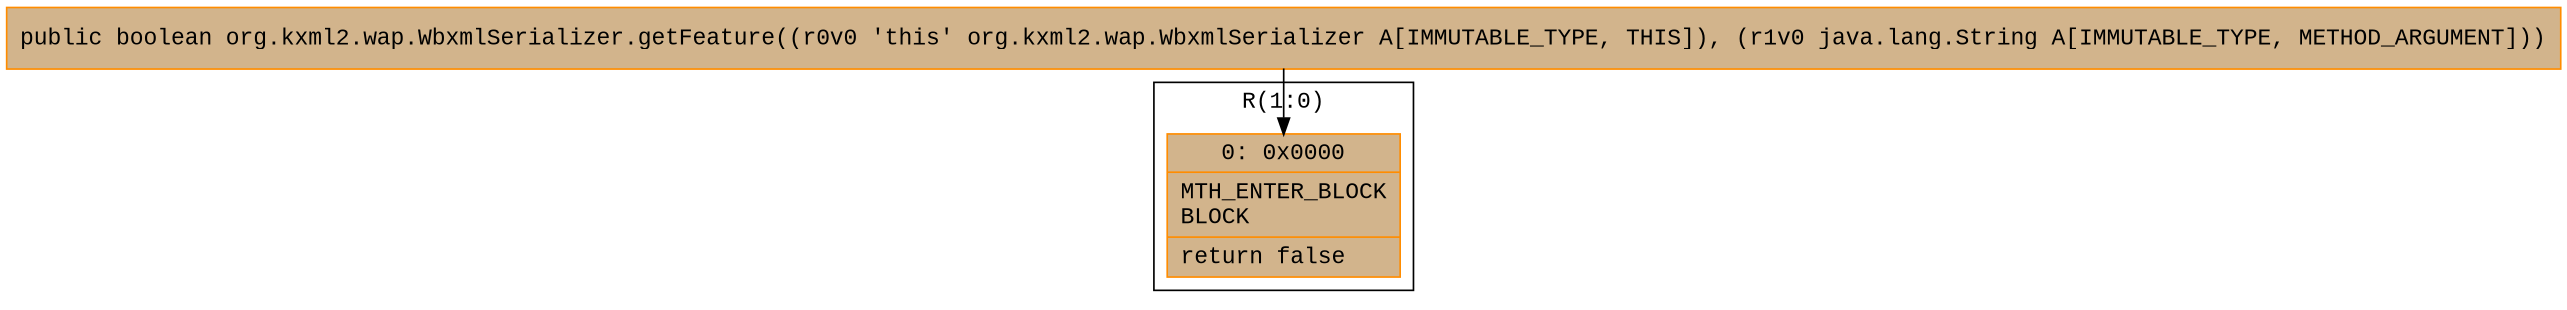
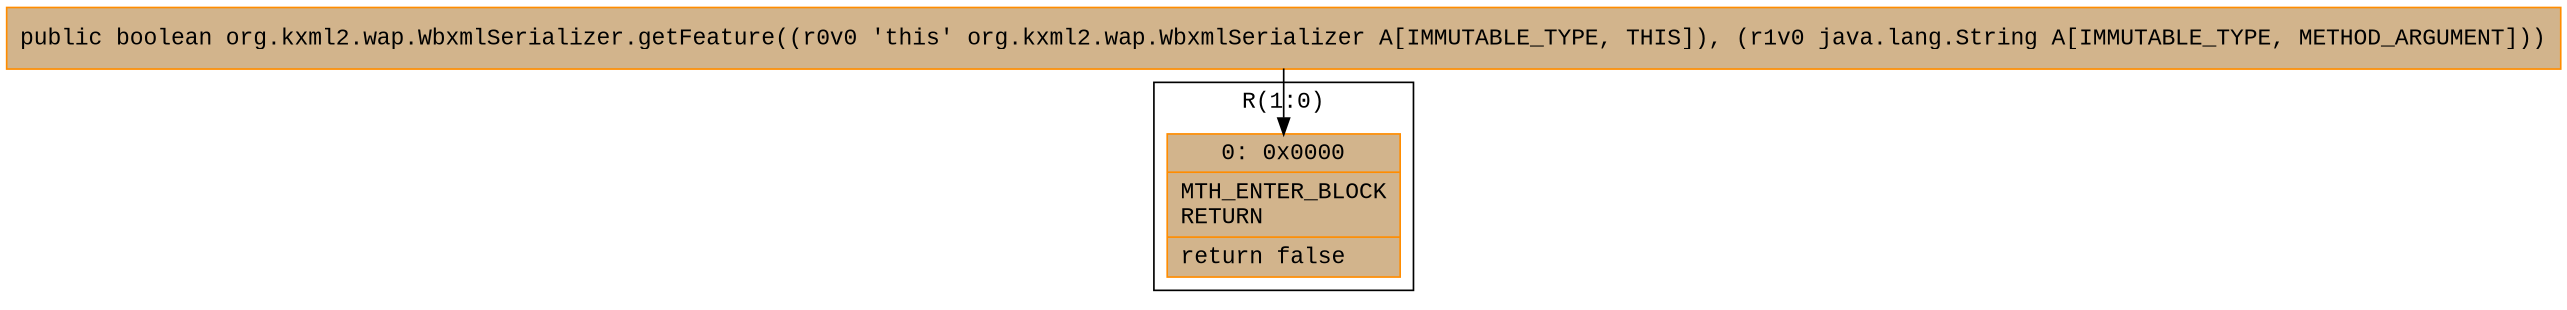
node "0: 0x0000": text "BLOCK" -> "RETURN"
